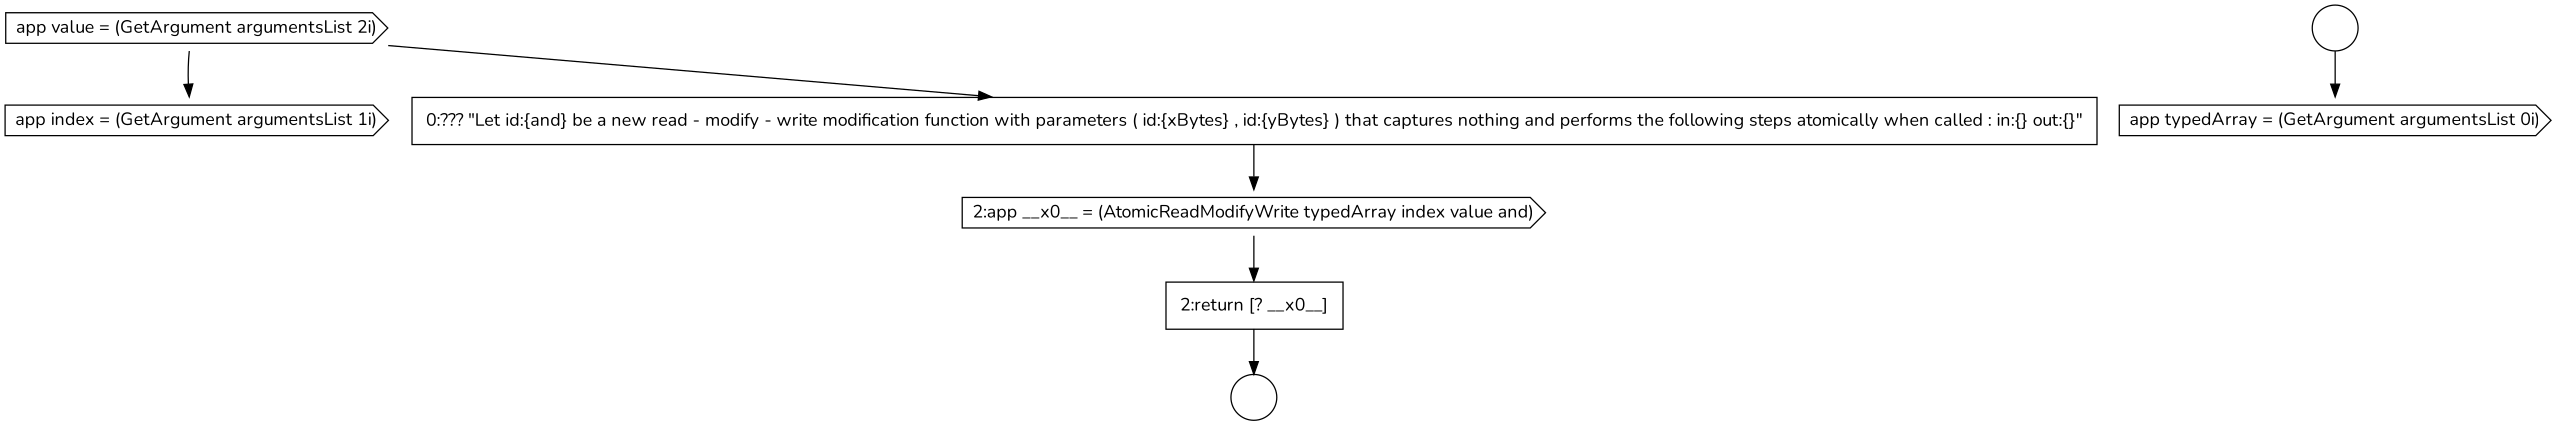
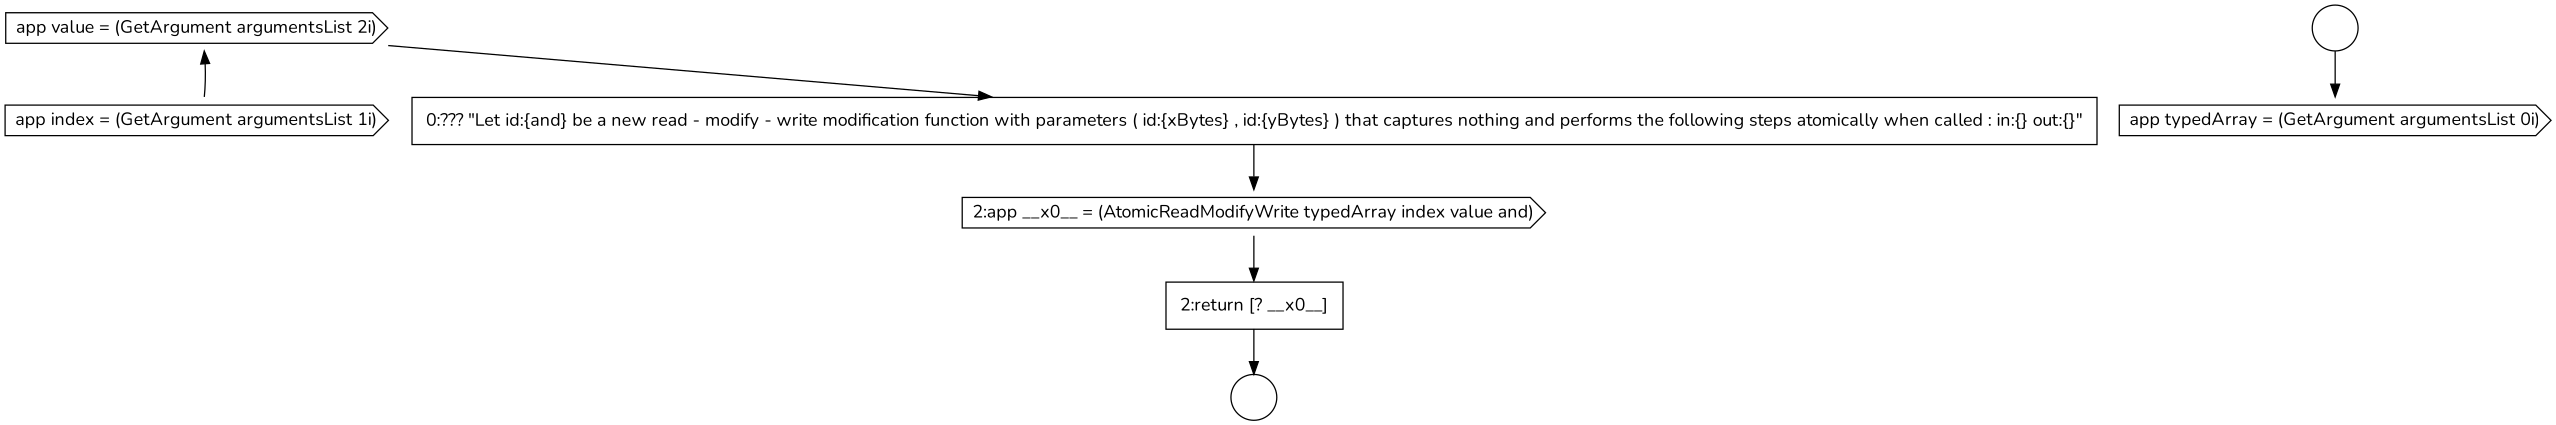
edge "app value = (GetArgument argumentsList 2i)" -> "app index = (GetArgument argumentsList 1i)": reversed
